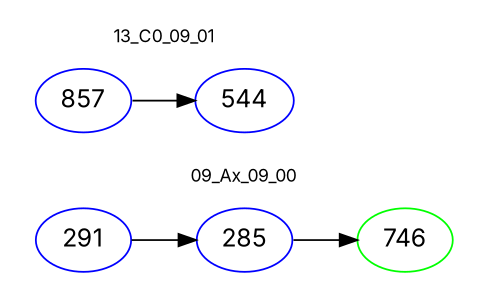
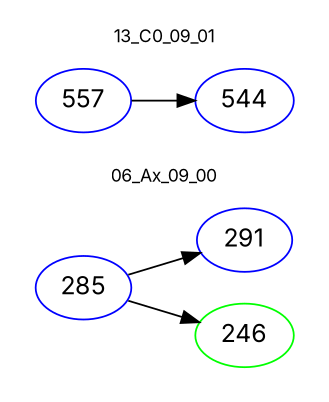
node "857": label "857" -> "557"
cluster "09_Ax_09_00": label "09_Ax_09_00" -> "06_Ax_09_00"
edge "291" -> "285": reversed
node "746": label "746" -> "246"
